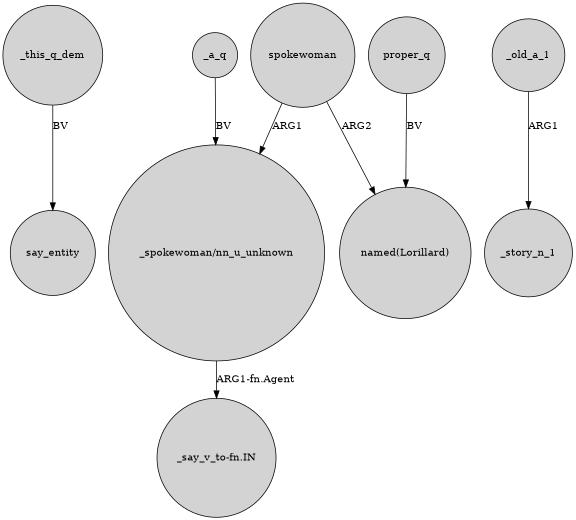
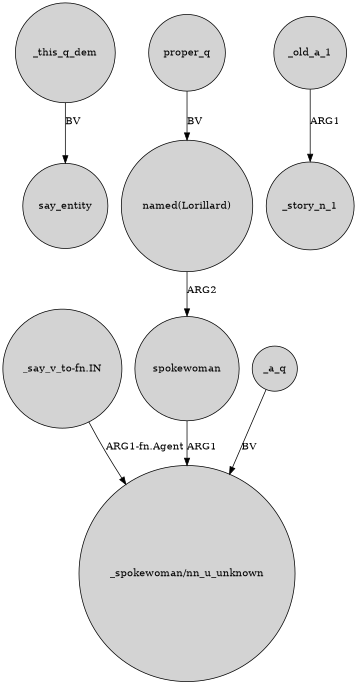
edge "spokewoman" -> "named(Lorillard)": reversed
edge "_spokewoman/nn_u_unknown" -> "_say_v_to-fn.IN": reversed
